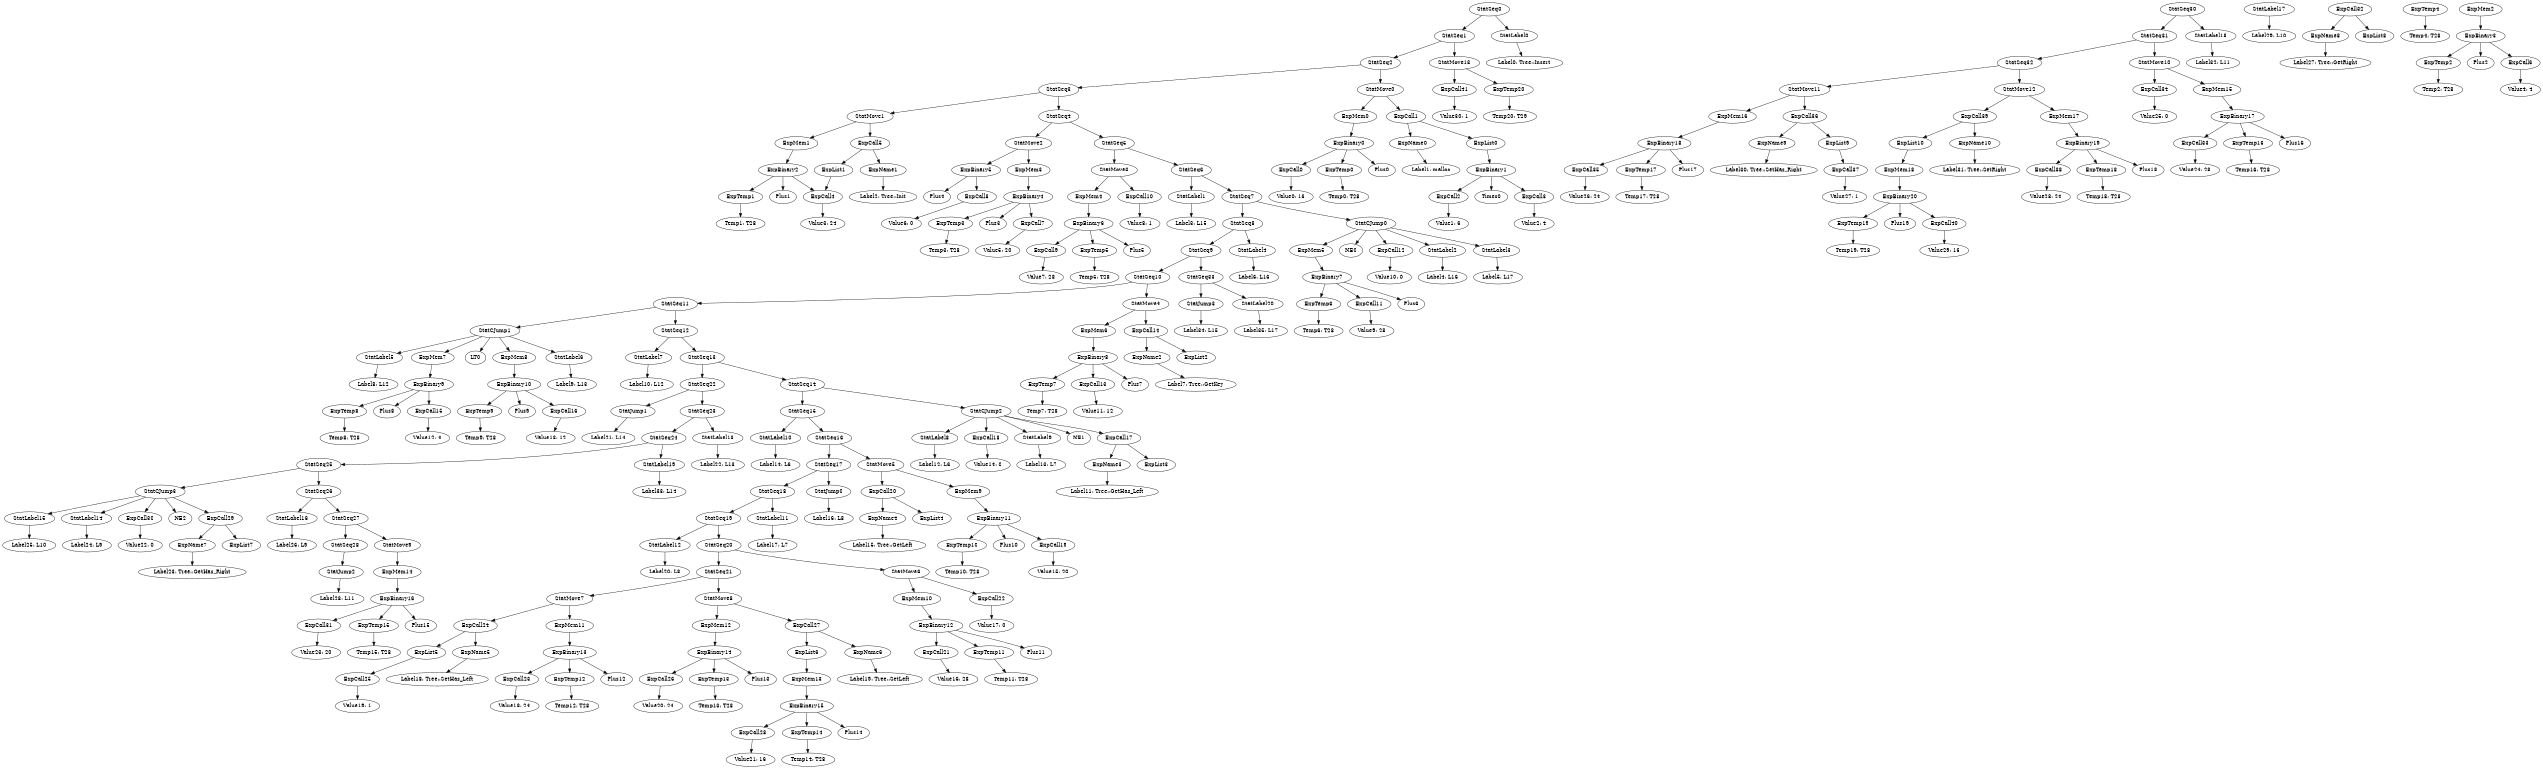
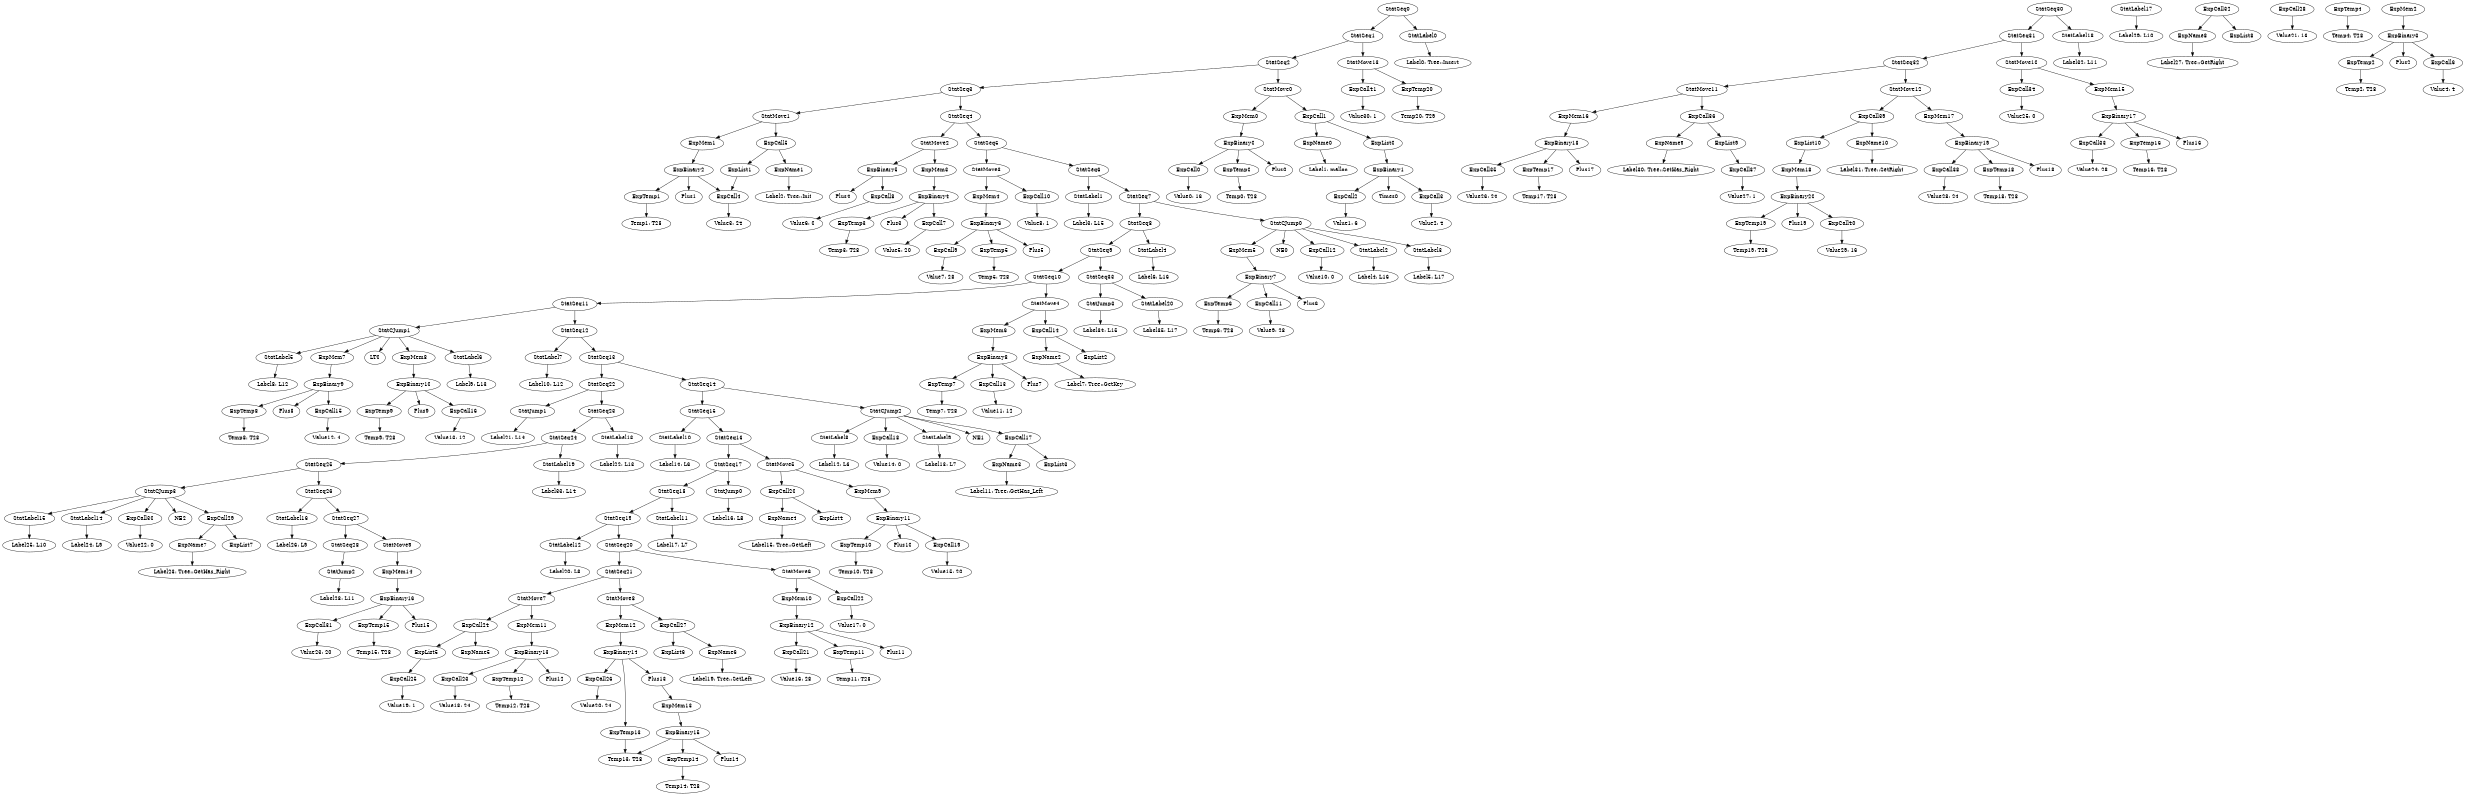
edge "ExpList6" -> "ExpMem13": now "Plus13" -> "ExpMem13"
node "Label18: Tree::SetHas_Left": removed
edge "ExpBinary15" -> "ExpCall28": now "ExpBinary15" -> "Temp13: T28"
